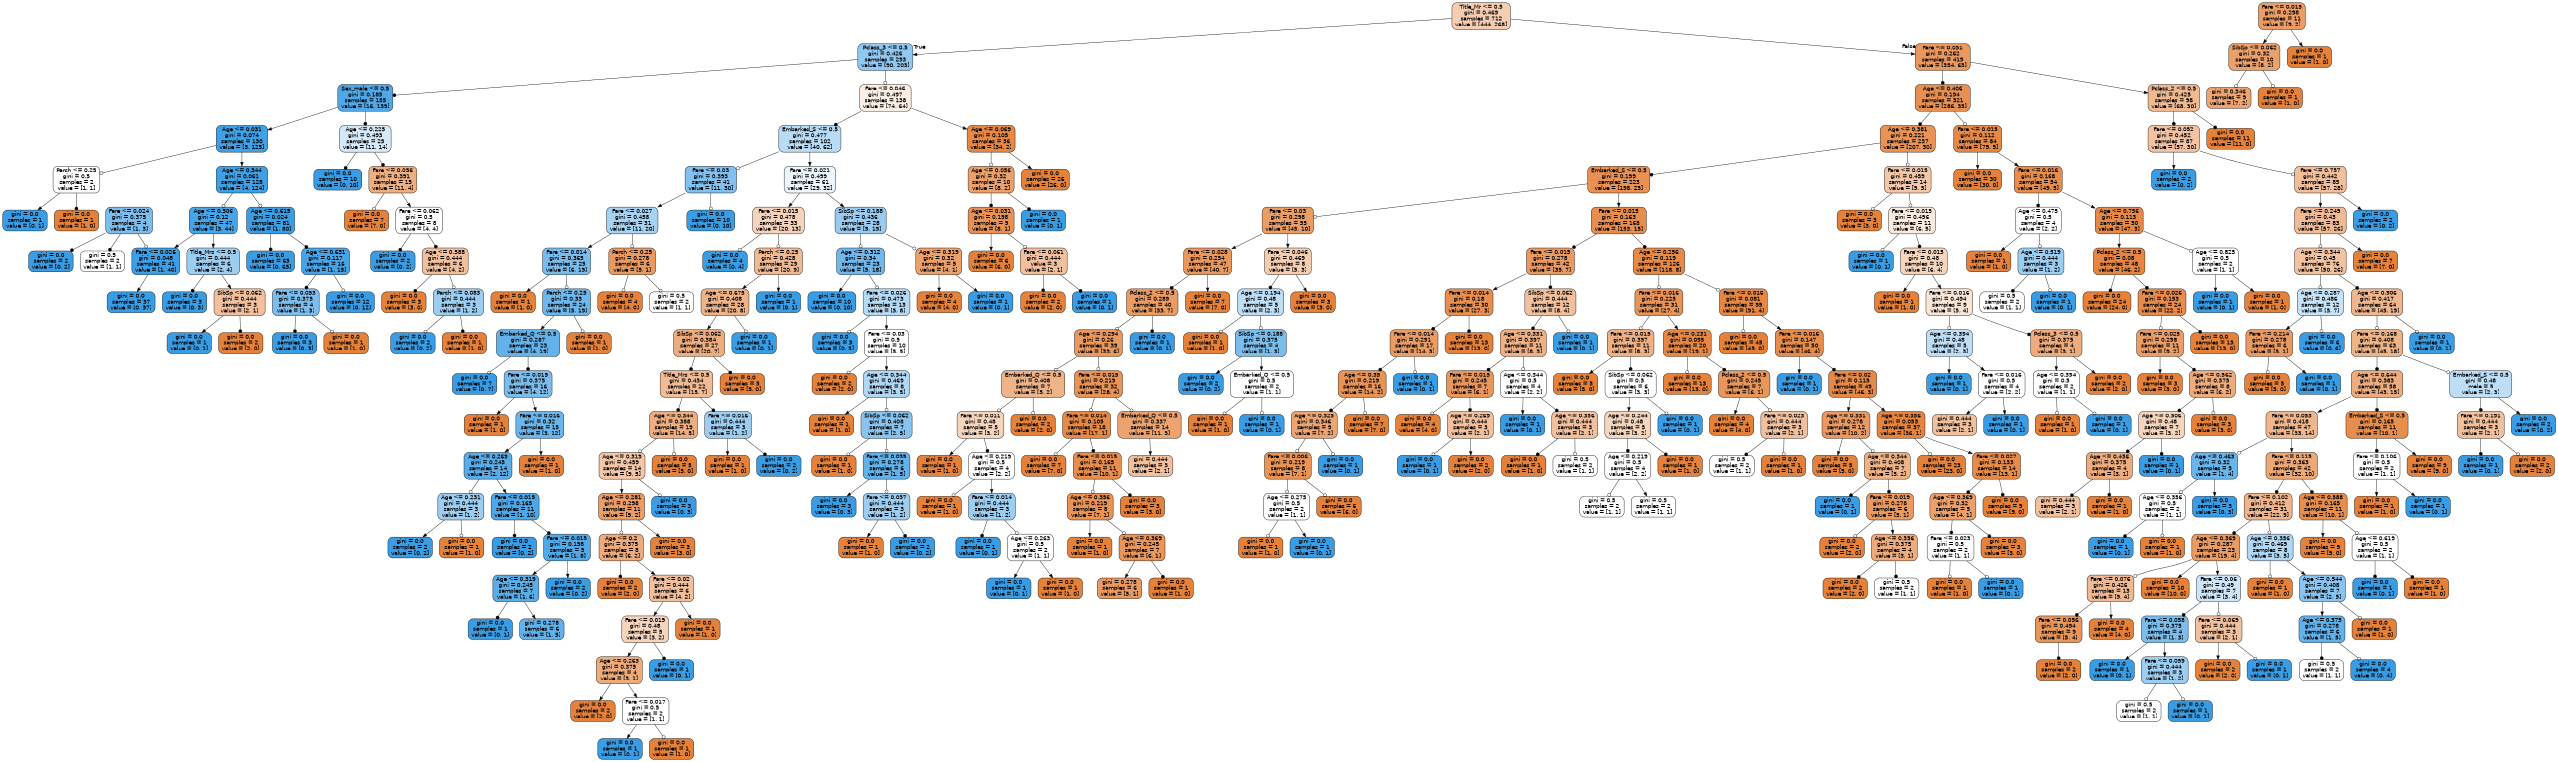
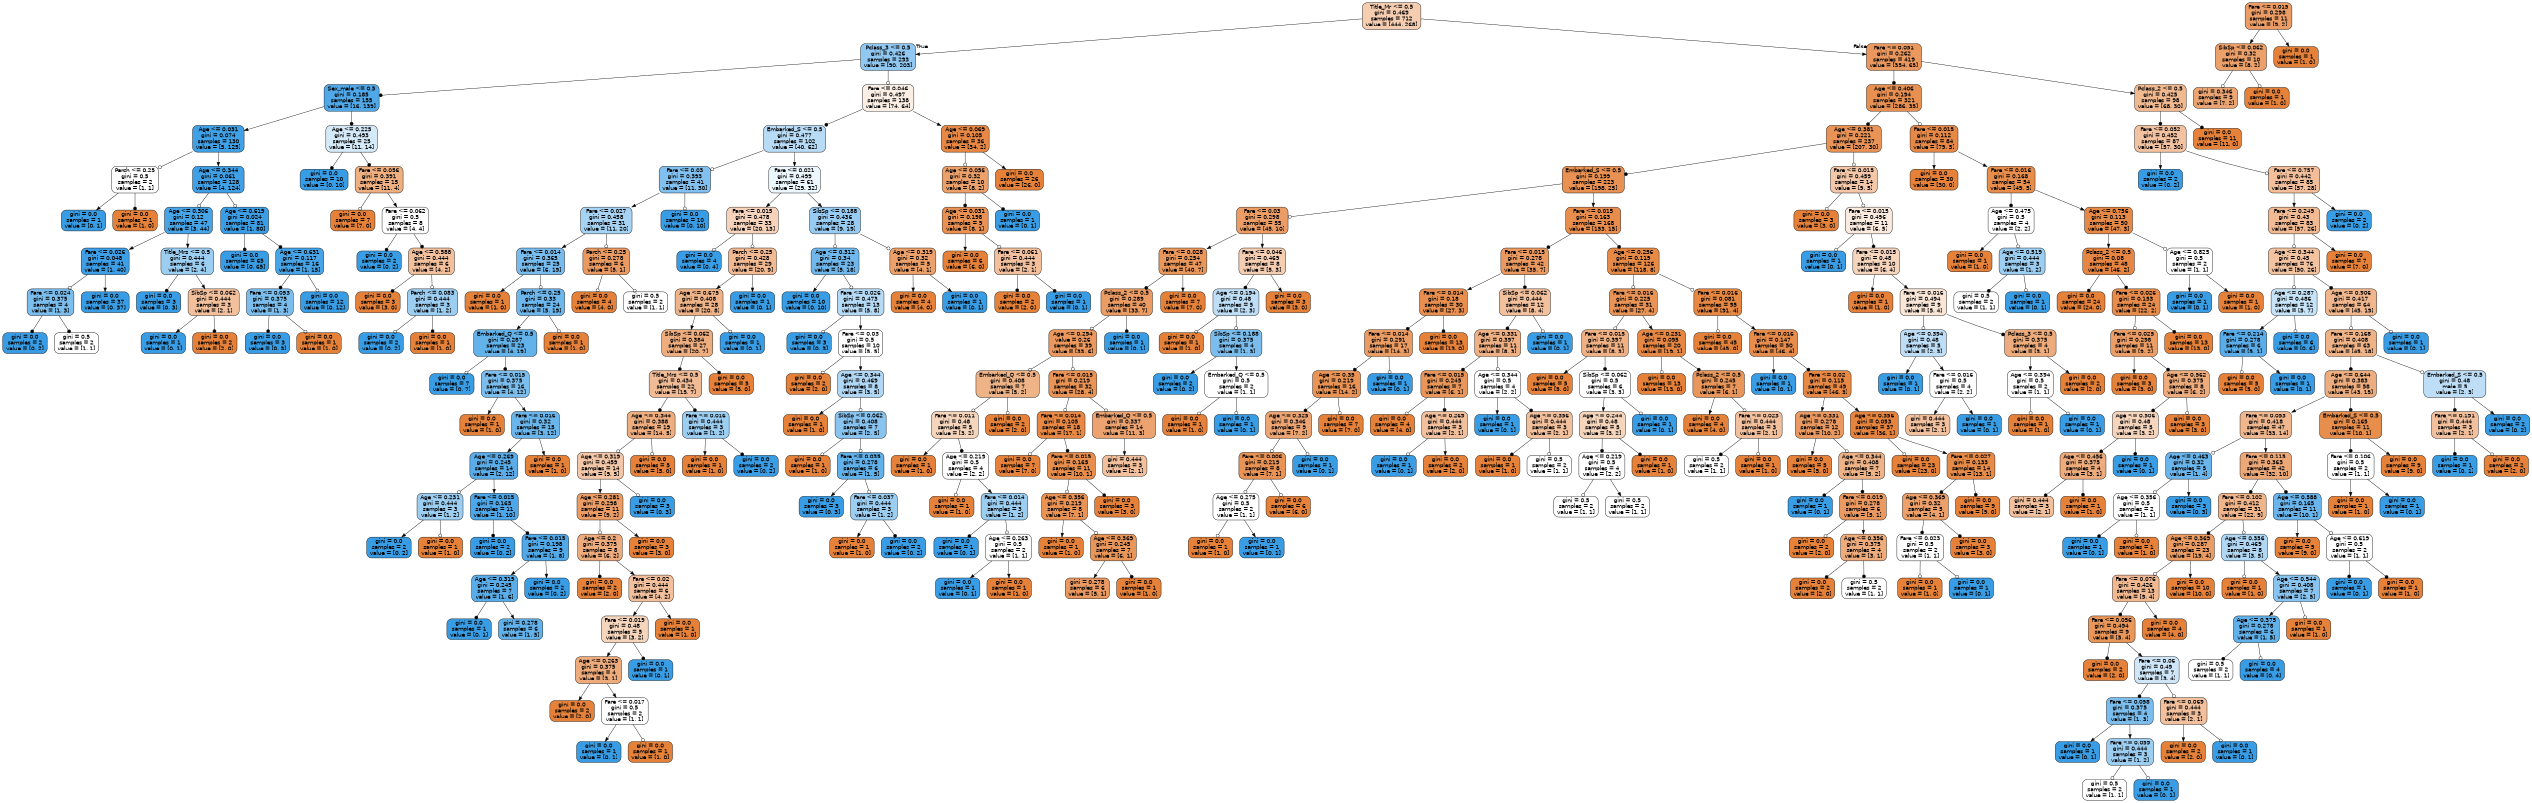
edge "Fare <= 0.024 gini = 0.375 samples = 4 value = [1, 3]" -> "Fare <= 0.026 gini = 0.048 samples = 41 value = [1, 40]": reversed
node "Fare <= 0.061 gini = 0.444 value = 3 value = [2, 1]": label "Fare <= 0.061 gini = 0.444 value = 3 value = [2, 1]" -> "Fare <= 0.061 gini = 0.444 samples = 3 value = [2, 1]"
node "Age <= 0.294 gini = 0.26 samples = 39 value = [33, 6]": label "Age <= 0.294 gini = 0.26 samples = 39 value = [33, 6]" -> "Age <= 0.294 value = 0.26 samples = 39 value = [33, 6]"
node "Fare <= 0.214 gini = 0.278 samples = 6 value = [5, 1]": fillcolor #ea9a61 -> #5aade9
node "Age <= 0.506 gini = 0.48 samples = 7 value = [3, 2]": label "Age <= 0.506 gini = 0.48 samples = 7 value = [3, 2]" -> "Age <= 0.506 gini = 0.48 samples = 5 value = [3, 2]"
node "Age <= 0.588 gini = 0.165 samples = 11 value = [10, 1]": fillcolor #e88e4d -> #6ab6ec
edge "Age <= 0.369 gini = 0.287 samples = 23 value = [19, 4]" -> "Fare <= 0.06 gini = 0.49 samples = 7 value = [3, 4]": now "Fare <= 0.056 gini = 0.494 samples = 9 value = [5, 4]" -> "Fare <= 0.06 gini = 0.49 samples = 7 value = [3, 4]"
